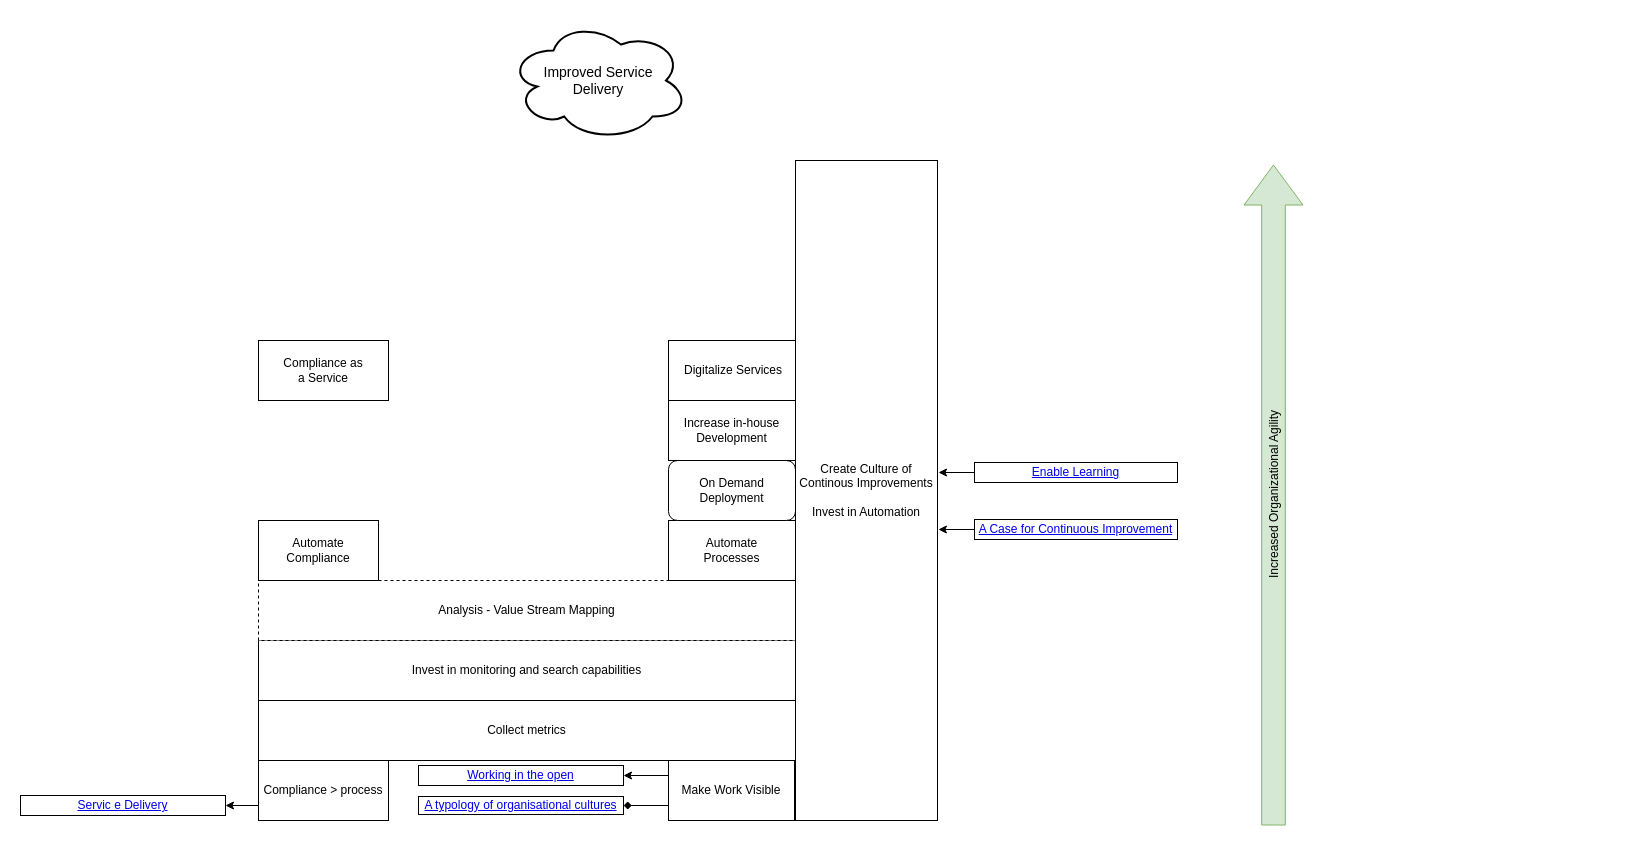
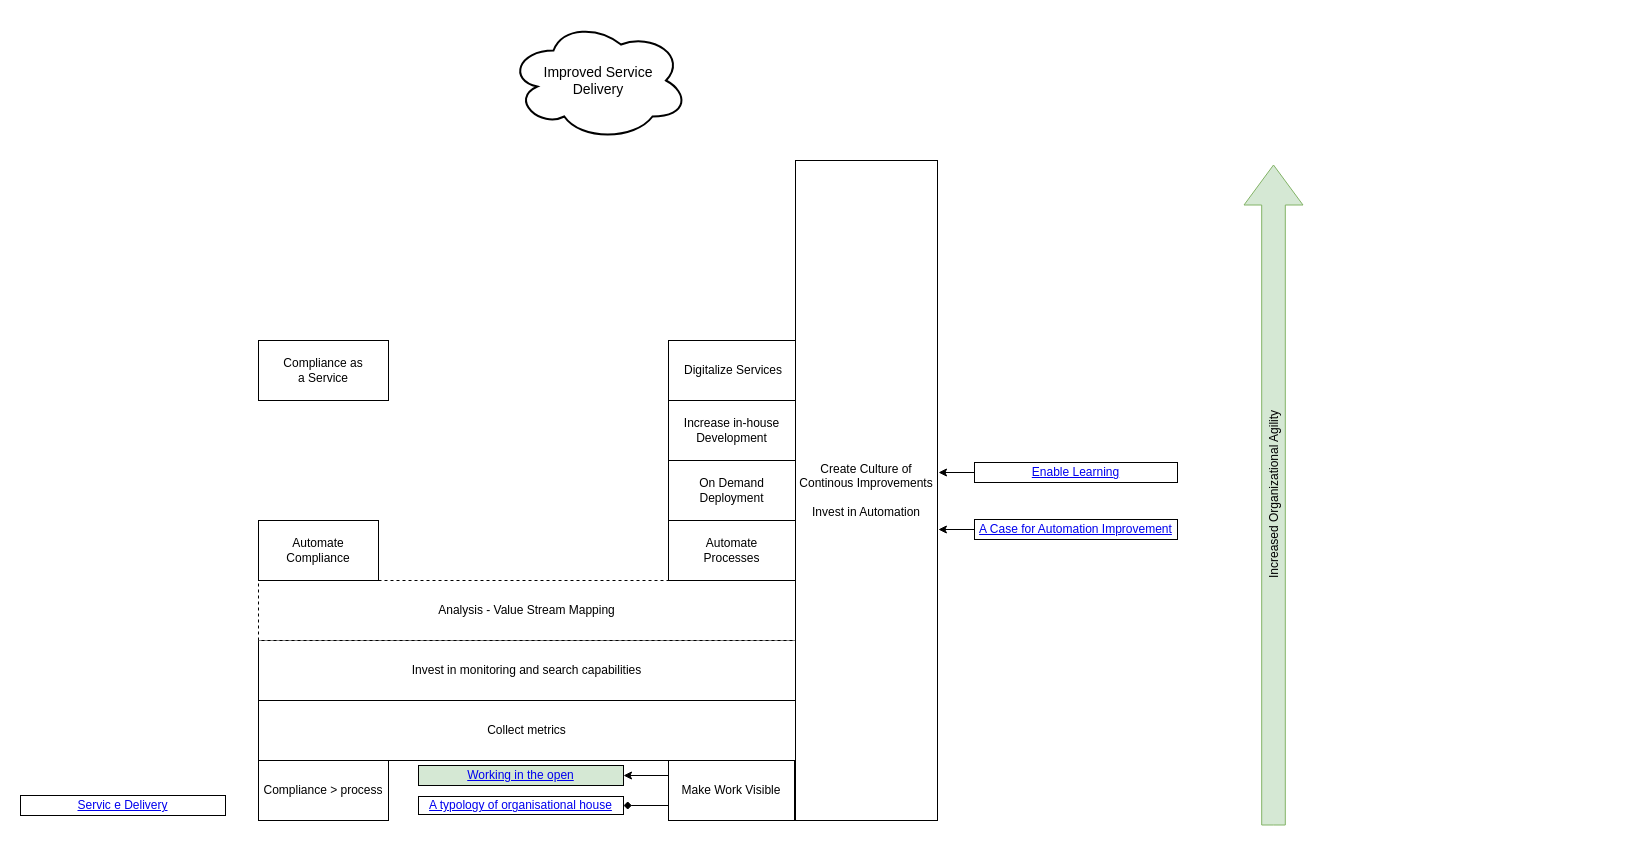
node "On Demand Deployment": shape rounded rectangle -> rectangle
node "A Case for Continuous Improvement": label "A Case for Continuous Improvement" -> "A Case for Automation Improvement"
node "Working in the open": fillcolor #ffffff -> #d5e8d4
edge "Compliance > process" -> "Servic e Delivery": removed
node "A typology of organisational cultures": label "A typology of organisational cultures" -> "A typology of organisational house"
